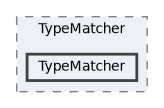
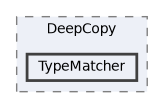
cluster "TypeMatcher": label "TypeMatcher" -> "DeepCopy"
